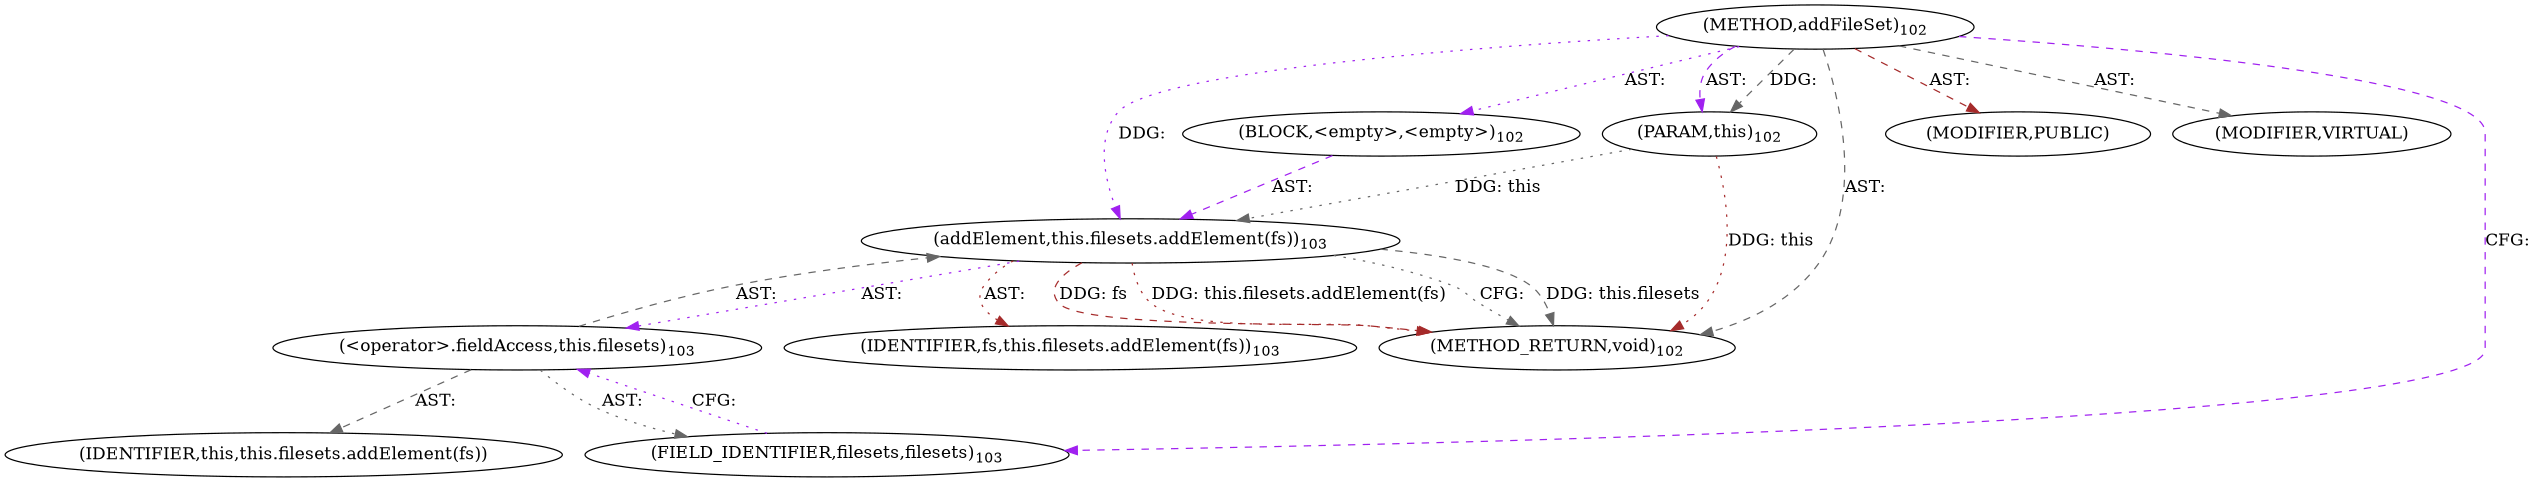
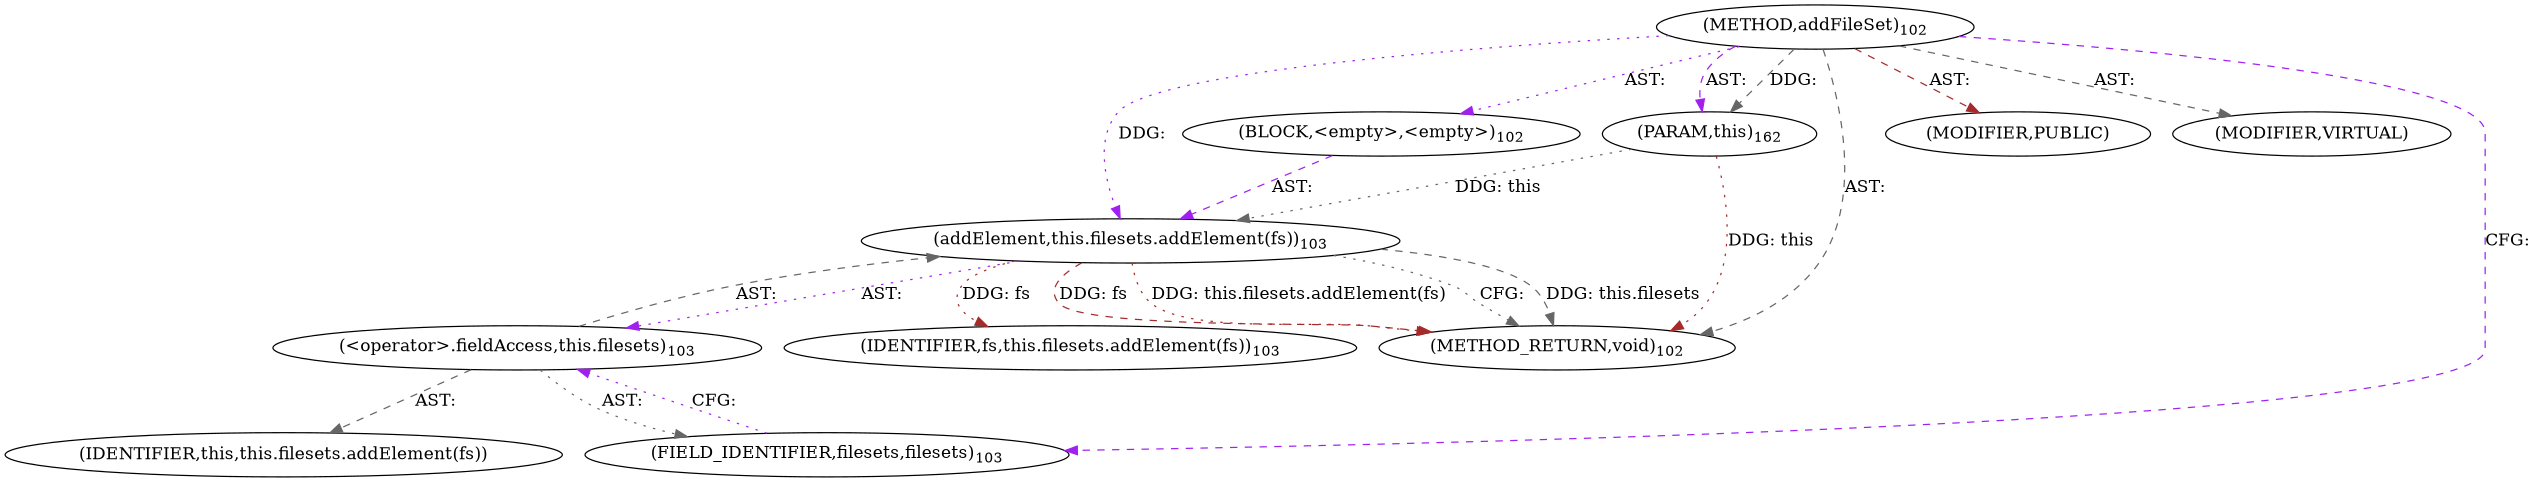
node "(PARAM,this)": text "102" -> "162"
edge "(addElement,this.filesets.addElement(fs))" -> "(IDENTIFIER,fs,this.filesets.addElement(fs))": label "AST: " -> "DDG: fs"
